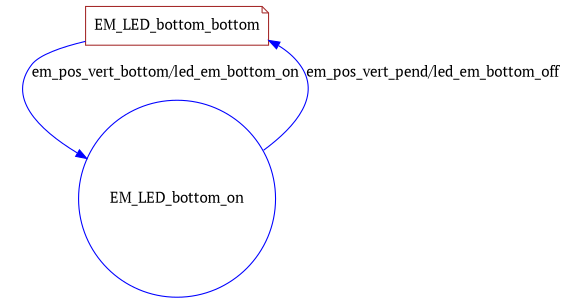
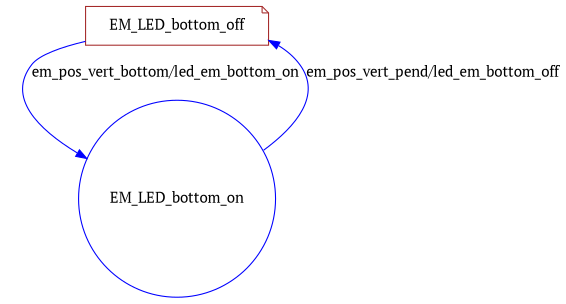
node "EM_LED_bottom_bottom": label "EM_LED_bottom_bottom" -> "EM_LED_bottom_off"
